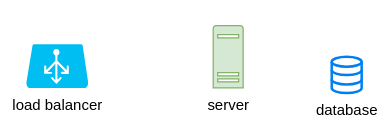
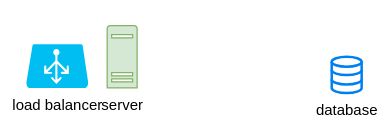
node "server": moved (228, 57) -> (122, 57)
